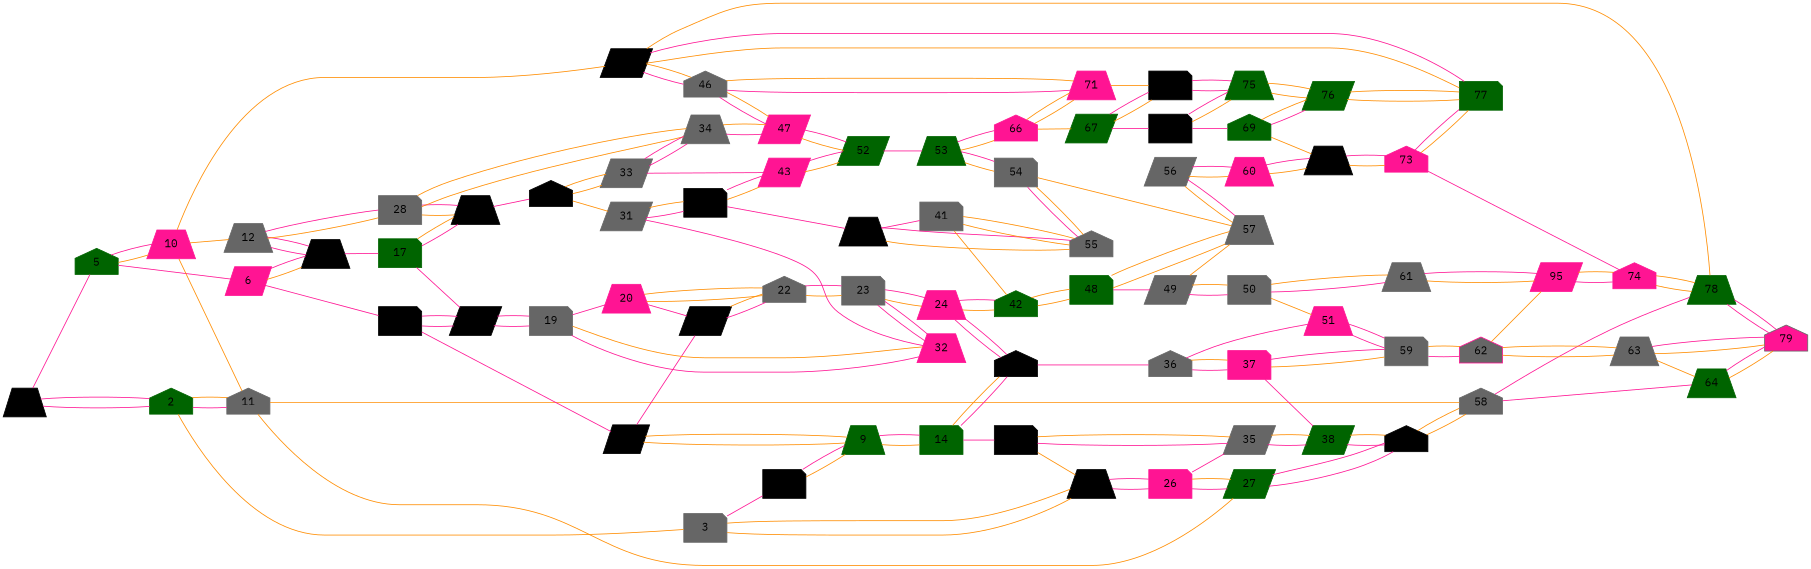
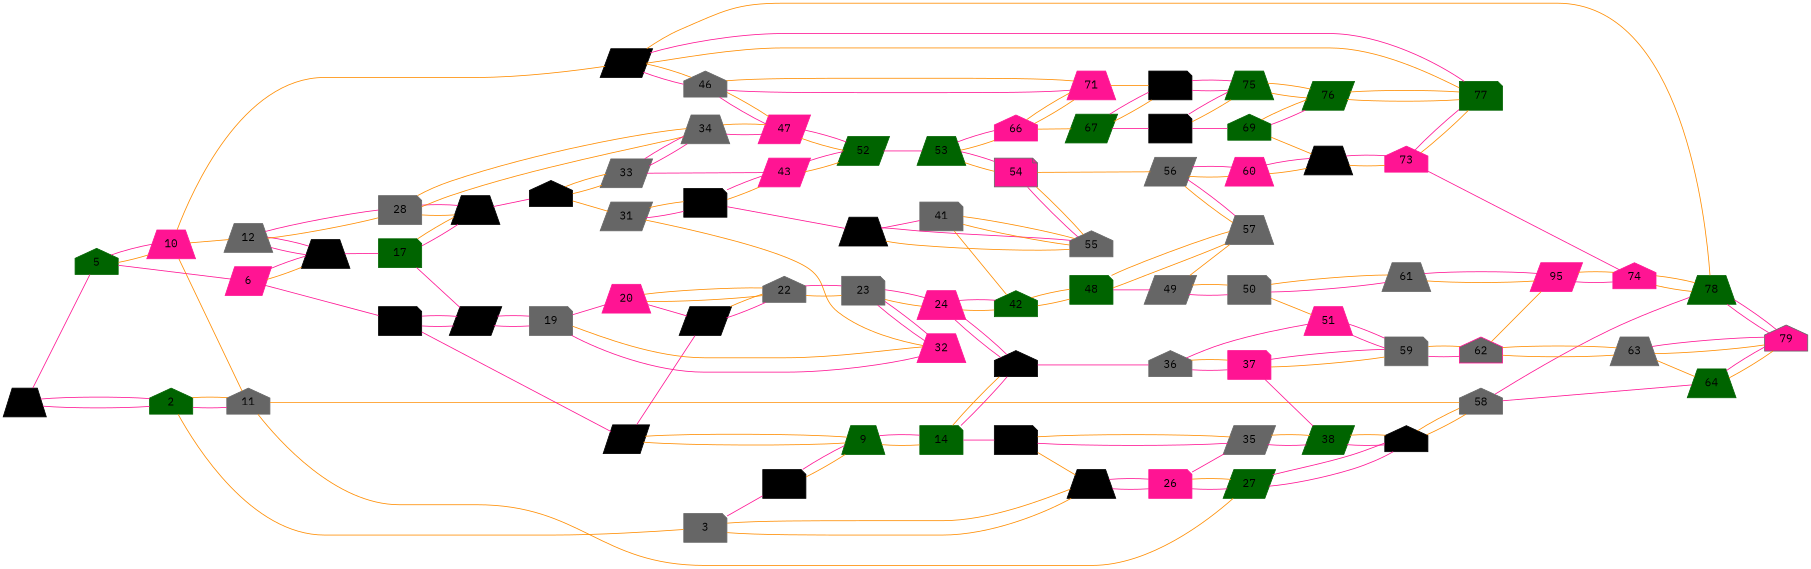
node "54": fillcolor gray40 -> deeppink
edge "54" -- "57": now "54" -- "56"
edge "31" -- "32": color deeppink -> darkorange
